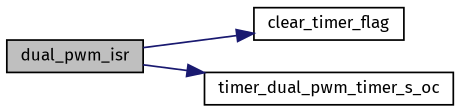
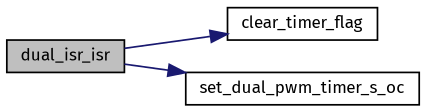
node "dual_pwm_isr": label "dual_pwm_isr" -> "dual_isr_isr"
node "timer_dual_pwm_timer_s_oc": label "timer_dual_pwm_timer_s_oc" -> "set_dual_pwm_timer_s_oc"
